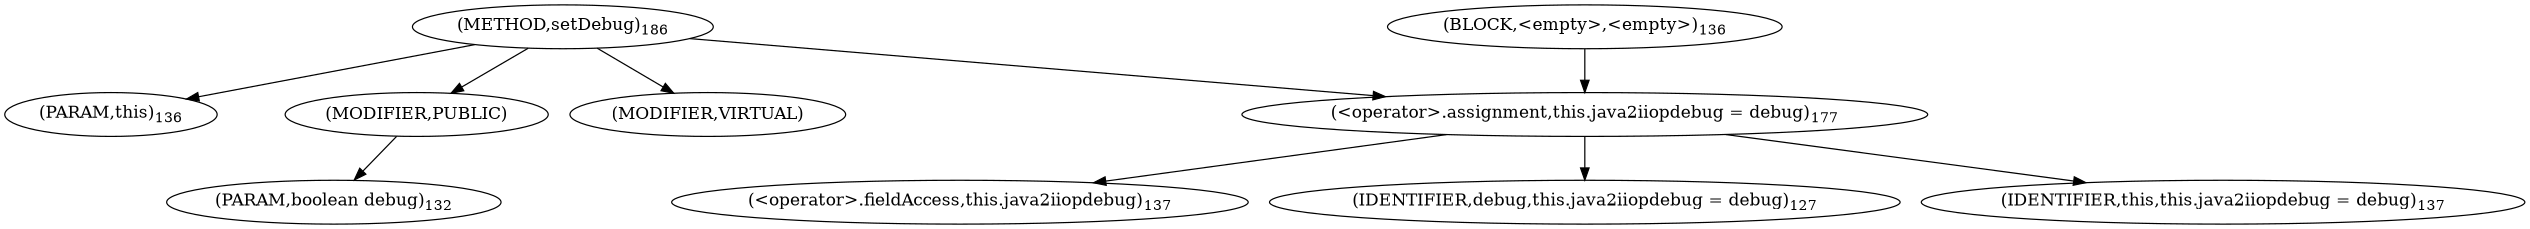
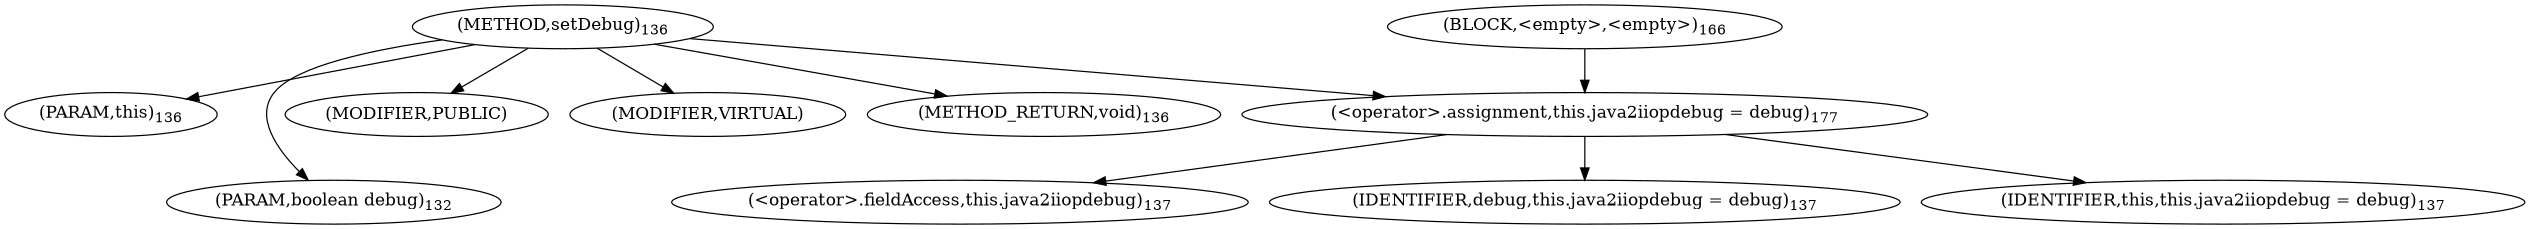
node "(METHOD,setDebug)": text "186" -> "136"
node "(BLOCK,<empty>,<empty>)": text "136" -> "166"
node "(METHOD_RETURN,void)": added
edge "(MODIFIER,PUBLIC)" -> "(PARAM,boolean debug)": now "(METHOD,setDebug)" -> "(PARAM,boolean debug)"
node "(IDENTIFIER,debug,this.java2iiopdebug = debug)": text "127" -> "137"
